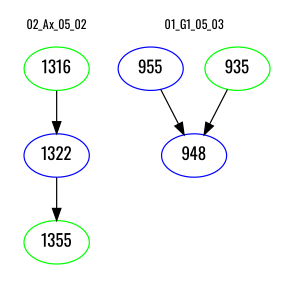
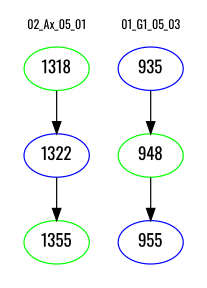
cluster "02_Ax_05_02": label "02_Ax_05_02" -> "02_Ax_05_01"
node "1316": label "1316" -> "1318"
node "935": color green -> blue
edge "955" -> "948": reversed
node "948": color blue -> green
